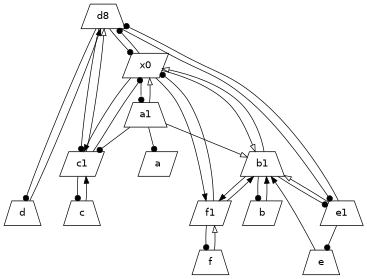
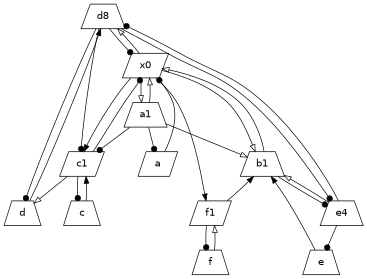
edge "x0" -> "d8": arrowhead dot -> onormal
edge "x0" -> "a1": arrowhead dot -> onormal
edge "c1" -> "d8": now "c1" -> "d"
edge "f1" -> "x0": now "a" -> "x0"
edge "b1" -> "f1": removed
node "b": removed
node "e1": label "e1" -> "e4"
